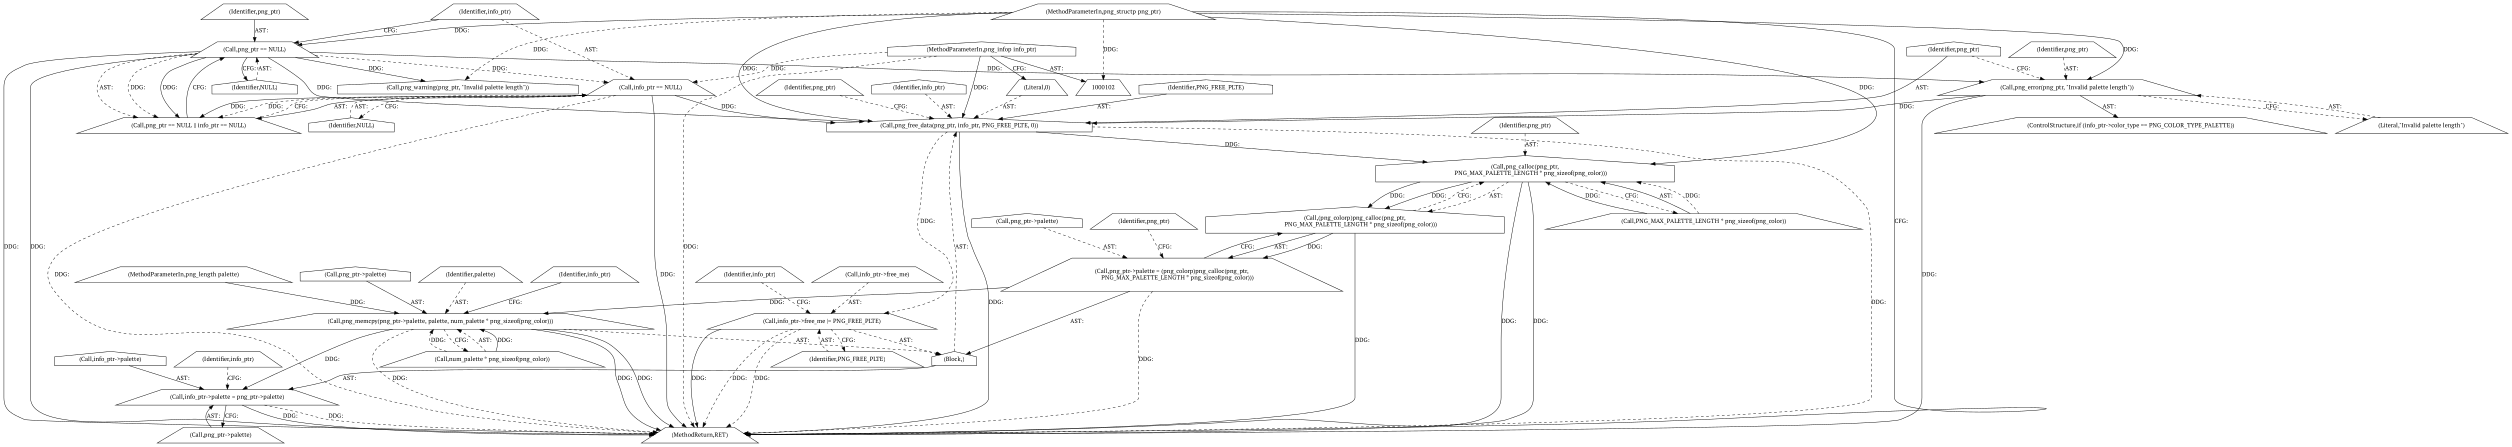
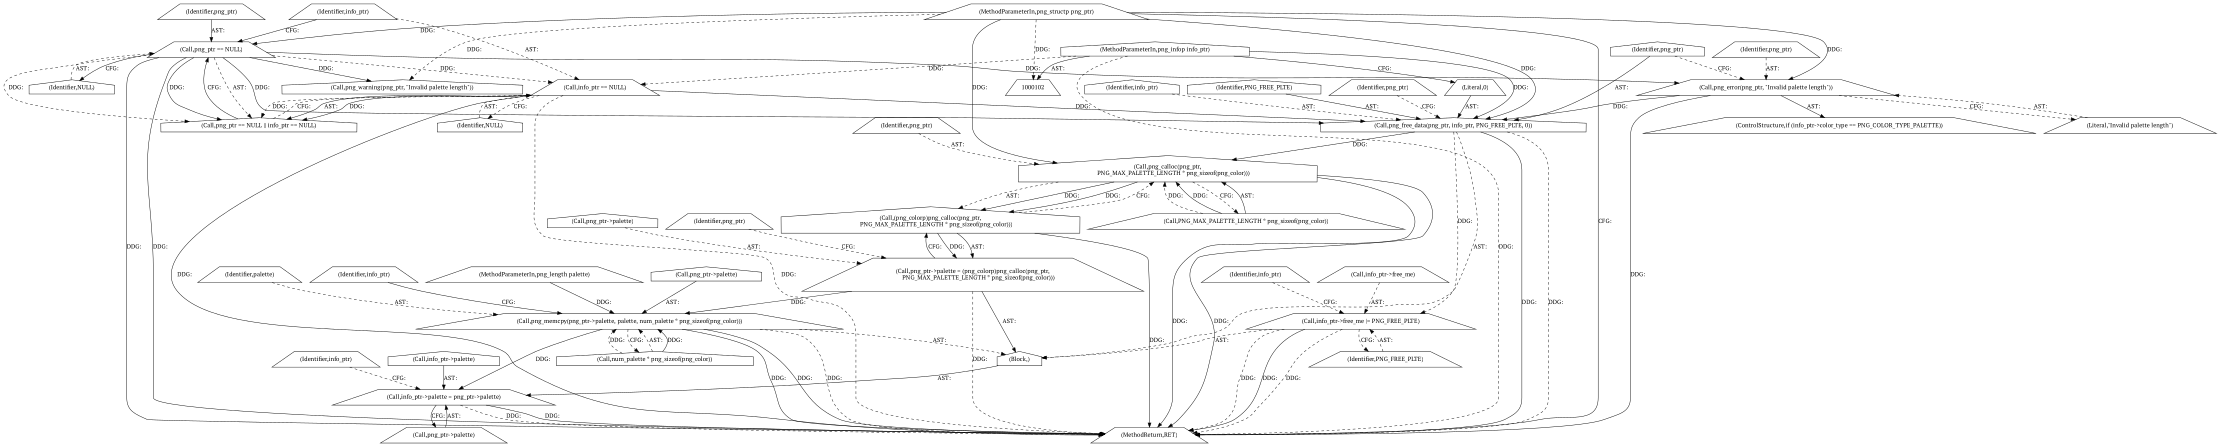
edge "(Literal,0)" -> "(Call,png_free_data(png_ptr, info_ptr, PNG_FREE_PLTE, 0))": style dashed -> solid
node "(Call,png_ptr == NULL || info_ptr == NULL)": shape trapezium -> house
edge "(Block,)" -> "(Call,png_free_data(png_ptr, info_ptr, PNG_FREE_PLTE, 0))": reversed
node "(Call,num_palette * png_sizeof(png_color))": shape trapezium -> house
